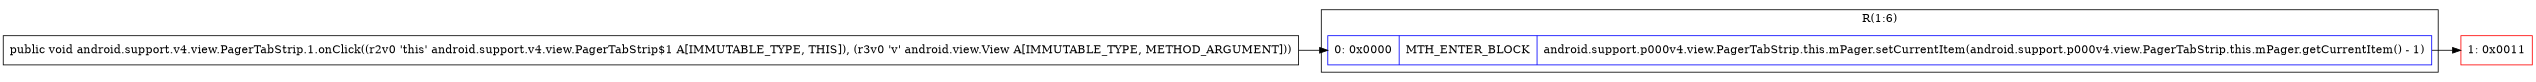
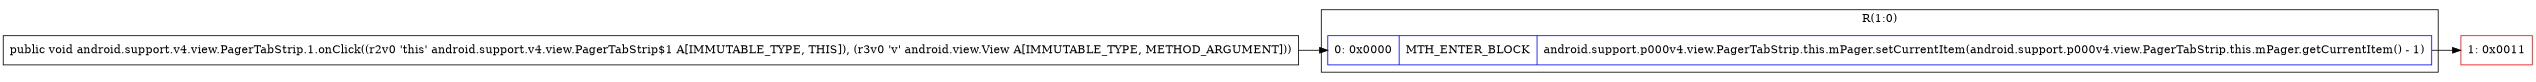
cluster "R(1:6)": label "R(1:6)" -> "R(1:0)"
